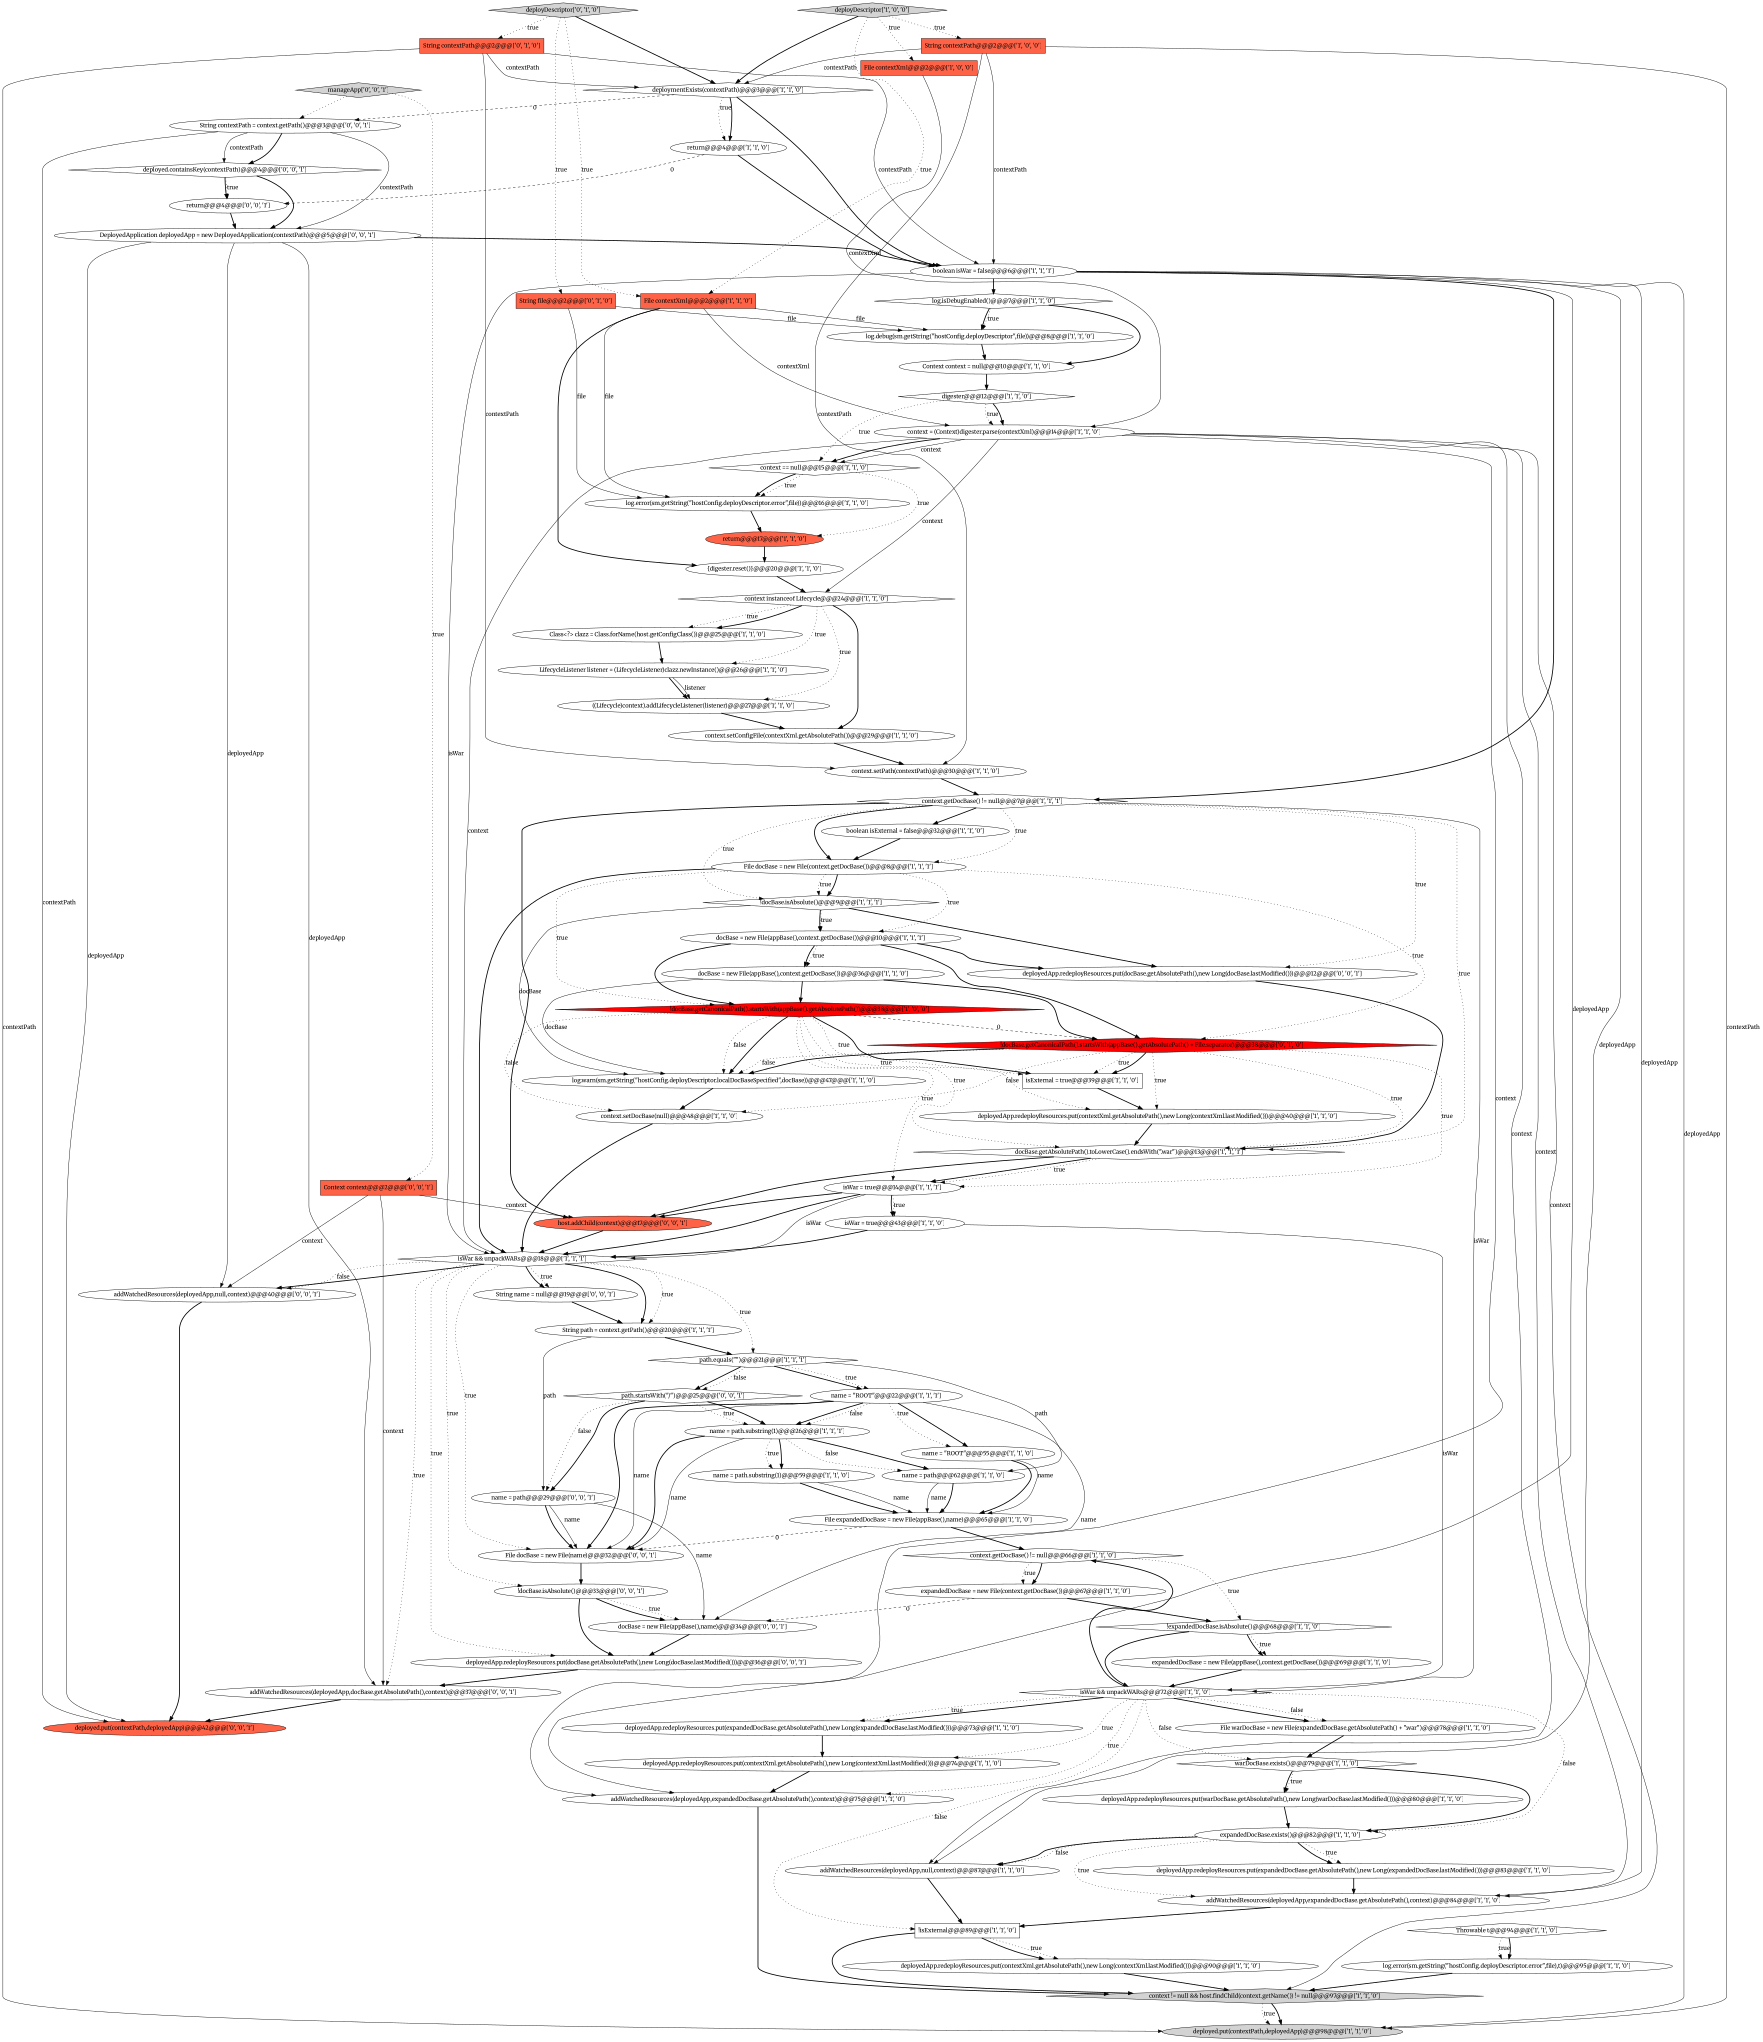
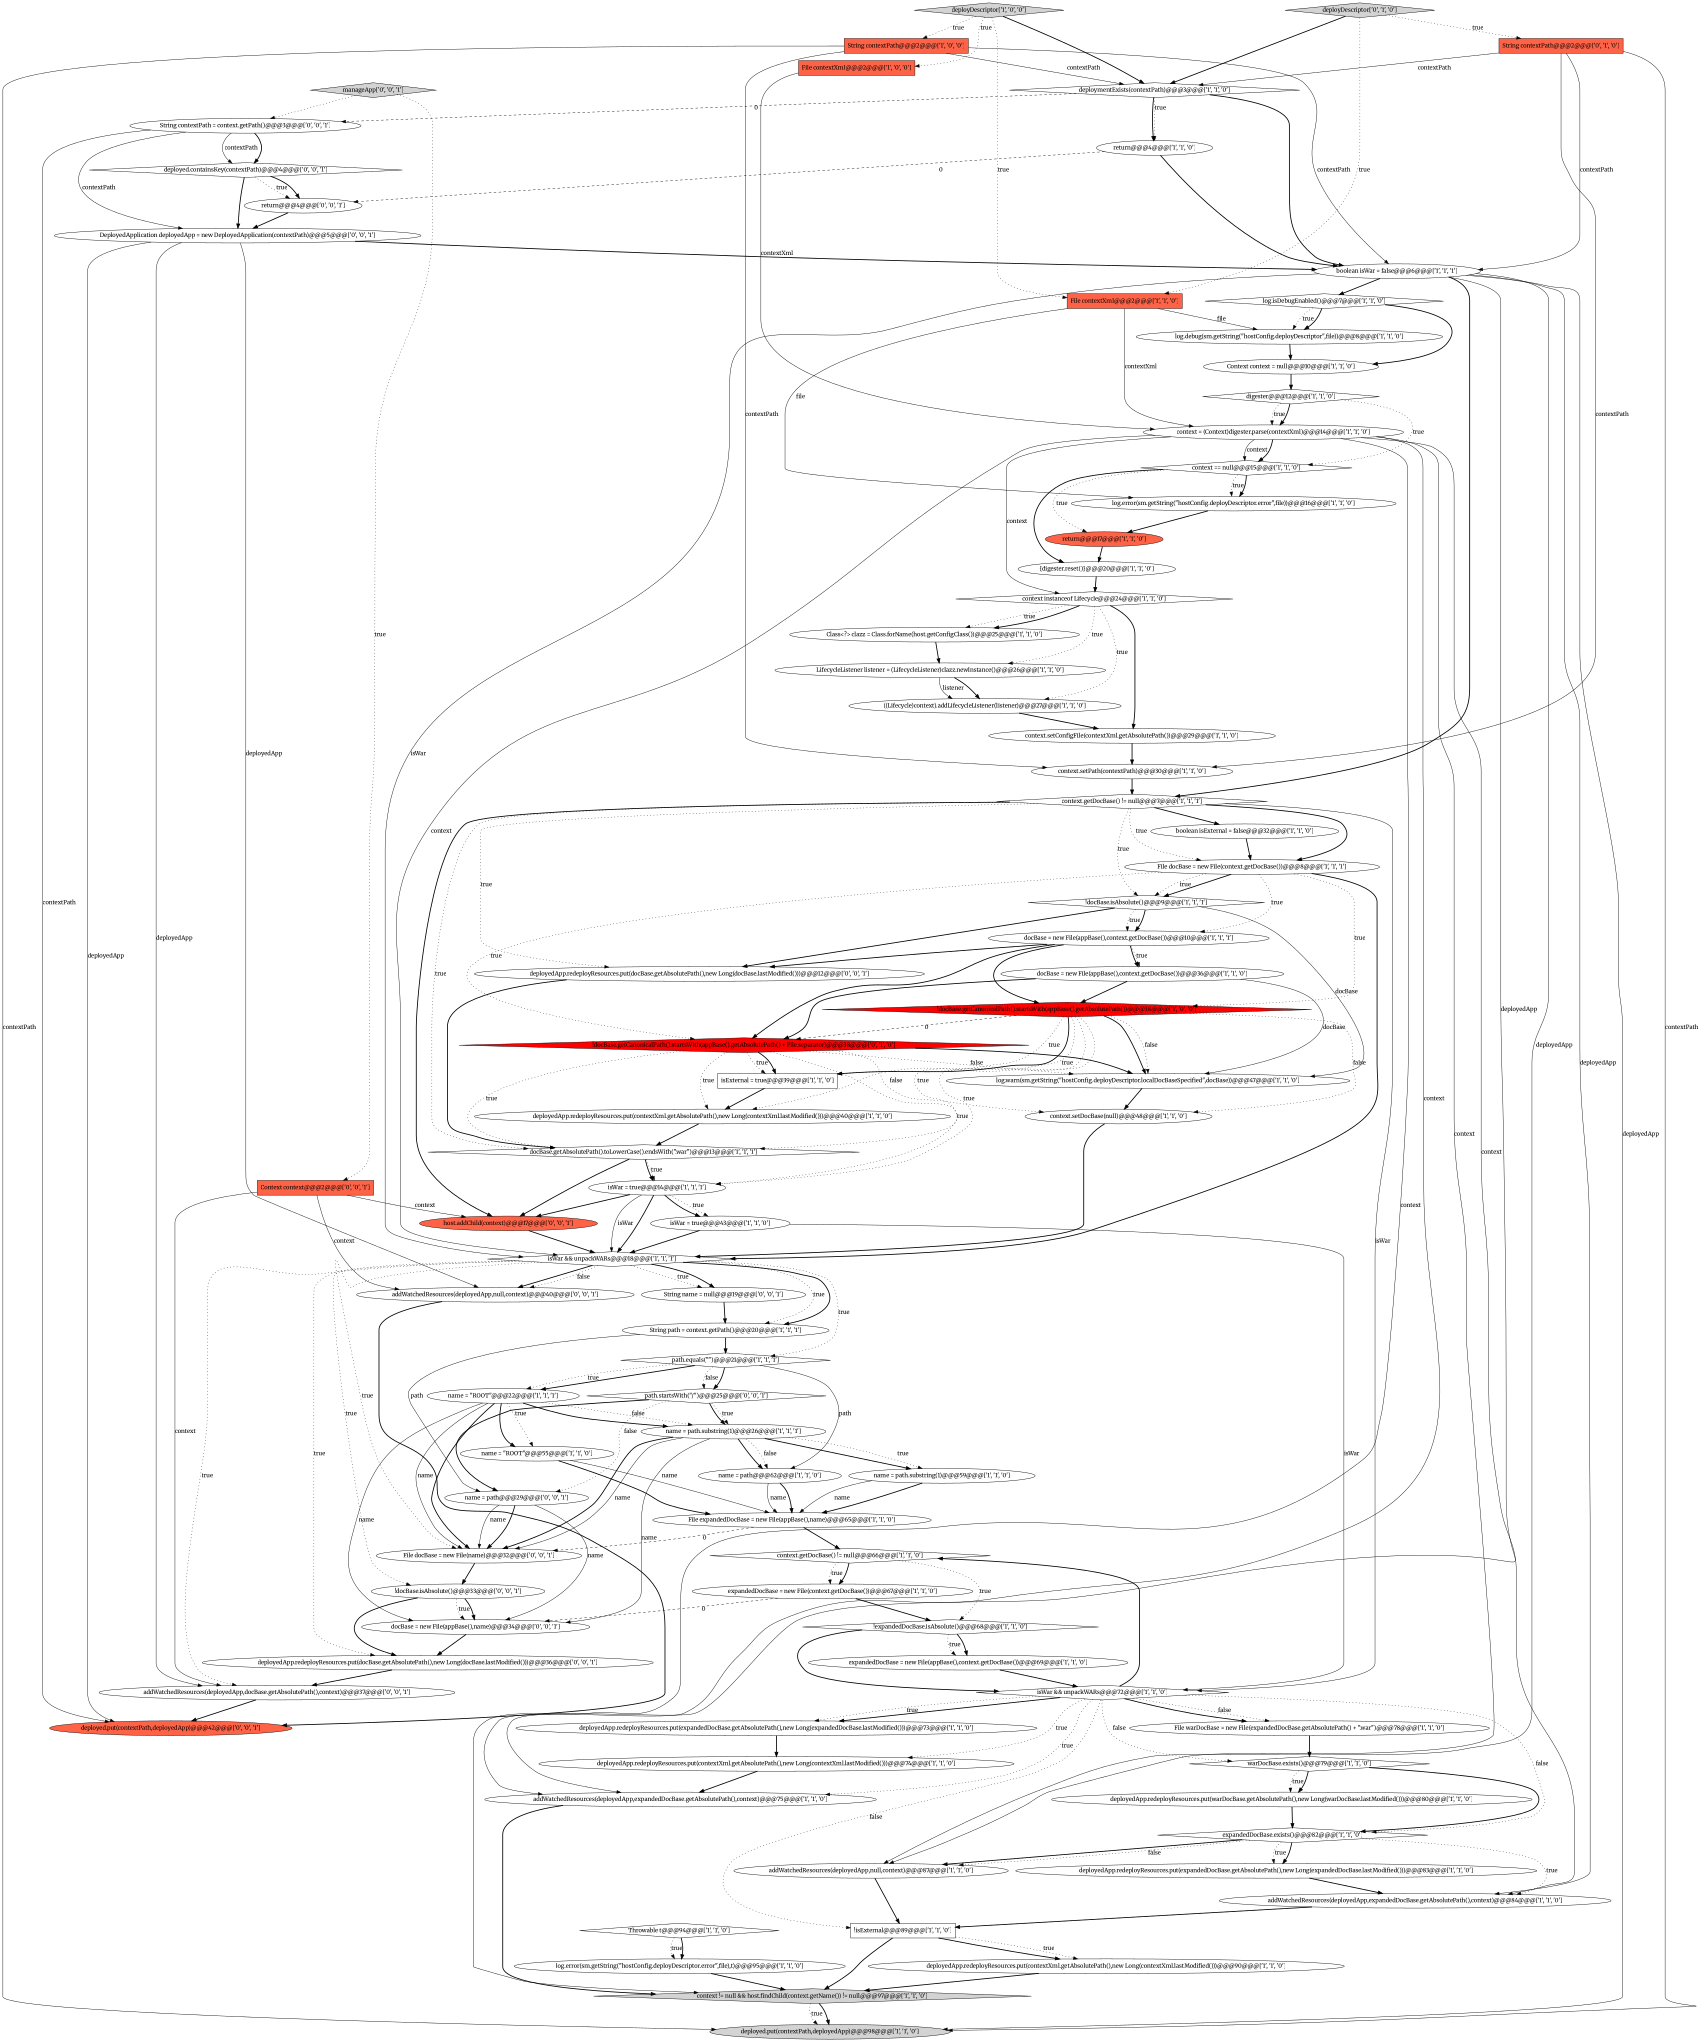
node "String file@@@2@@@['0', '1', '0']": removed
edge "File contextXml@@@2@@@['1', '1', '0']" -> "{digester.reset()}@@@20@@@['1', '1', '0']": now "context == null@@@15@@@['1', '1', '0']" -> "{digester.reset()}@@@20@@@['1', '1', '0']"
edge "name = path.substring(1)@@@26@@@['1', '1', '1']" -> "docBase = new File(appBase(),name)@@@34@@@['0', '0', '1']": added, label "name"
node "expandedDocBase.exists()@@@82@@@['1', '1', '0']": shape ellipse -> diamond
